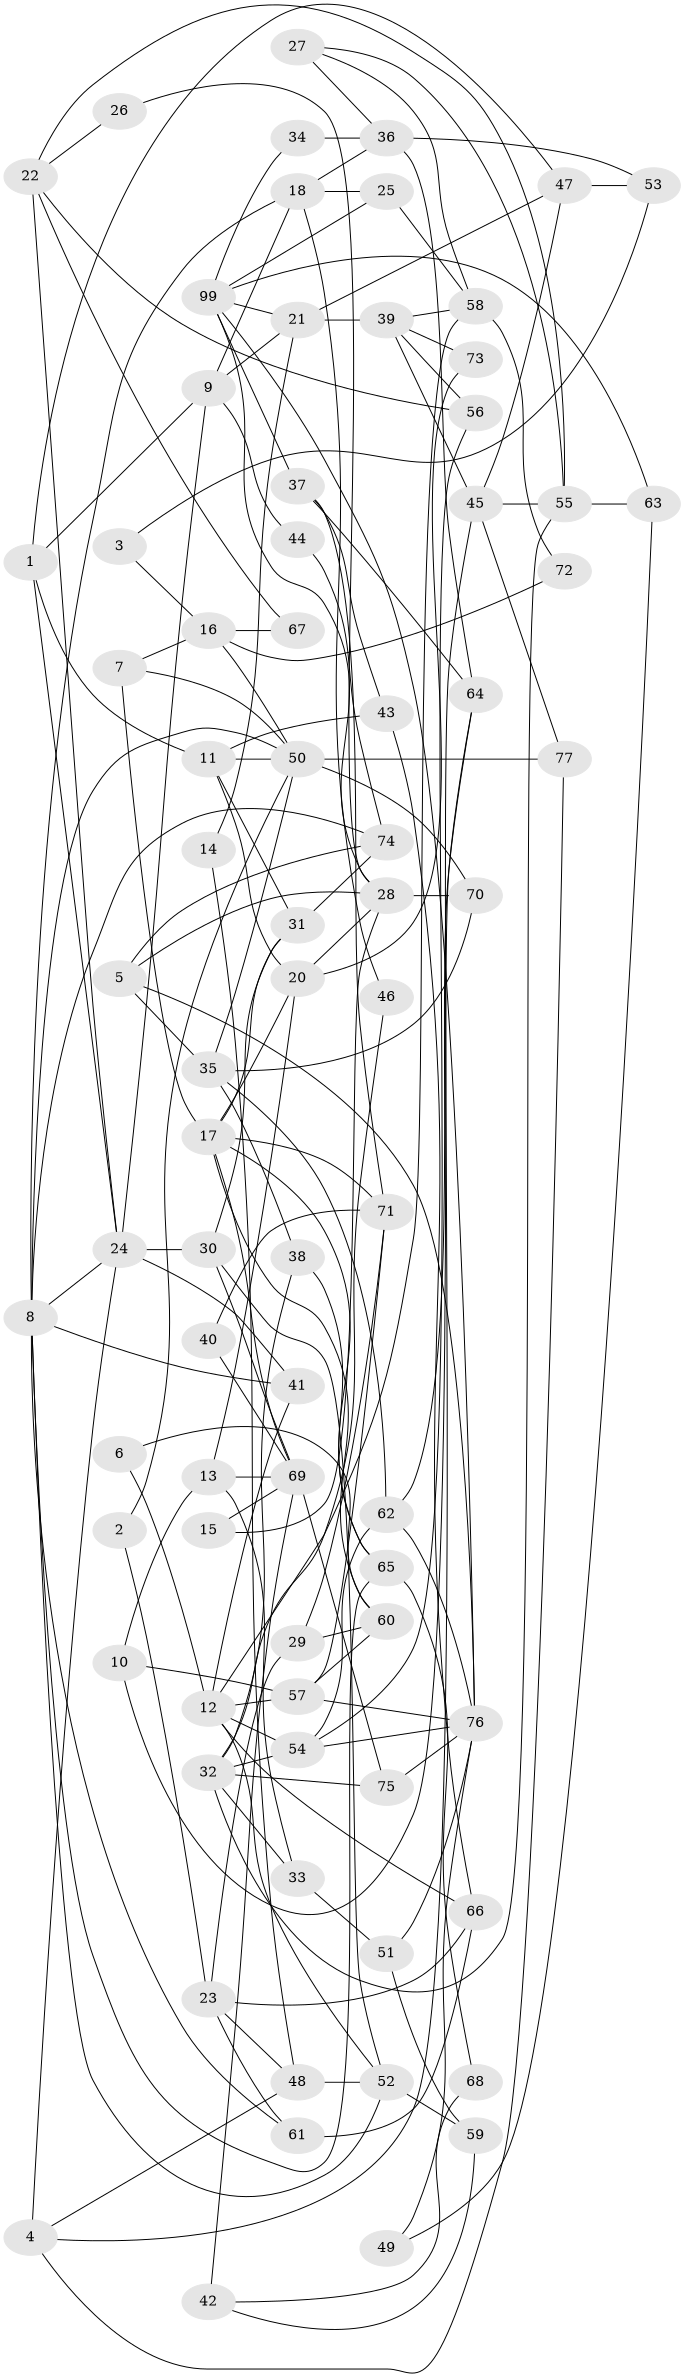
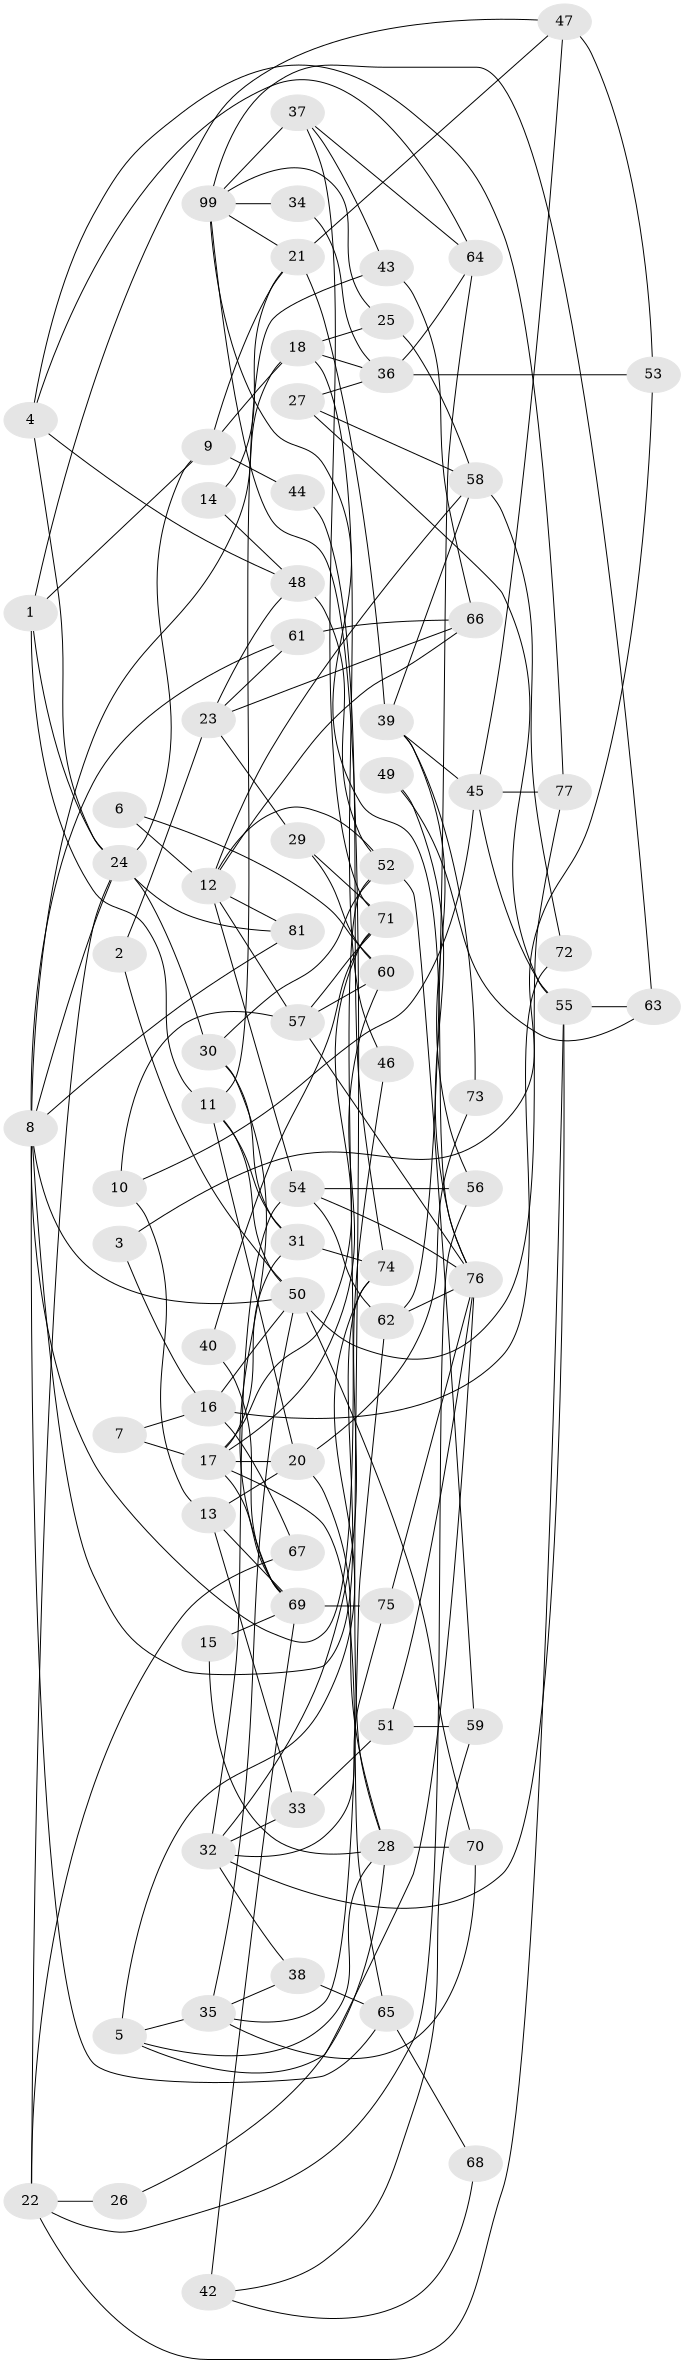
edge "7" -- "50": removed
node "41": label "41" -> "81"
